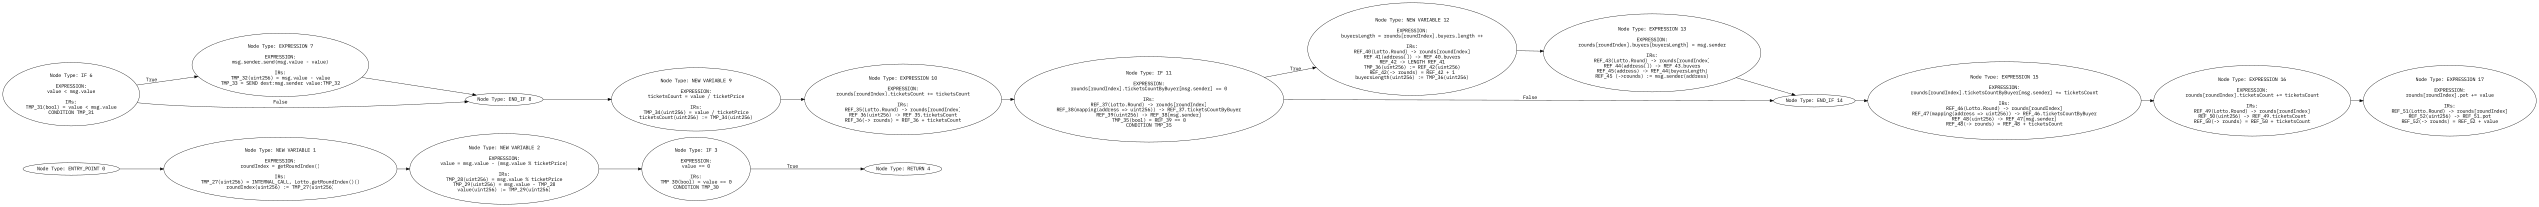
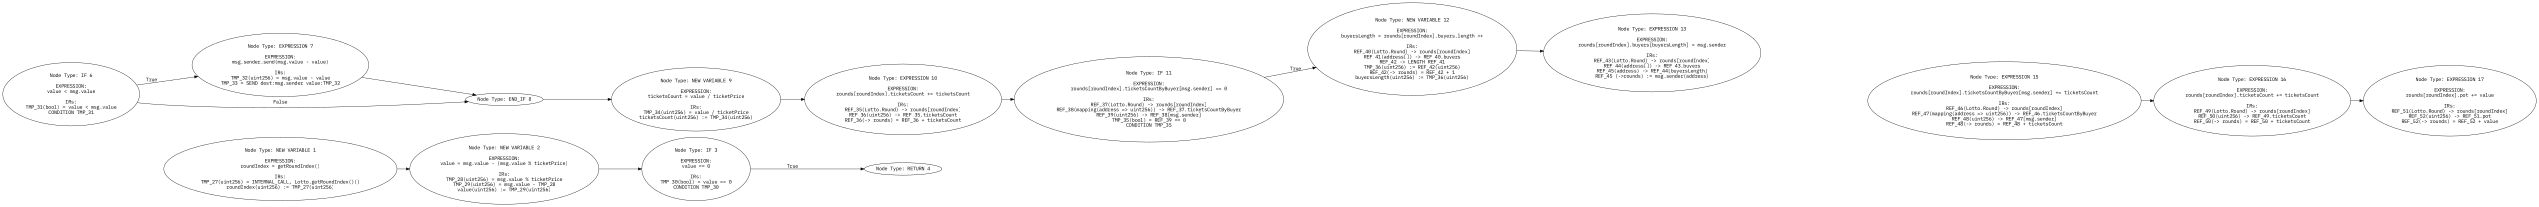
node "Node Type: END_IF 14": removed
node "Node Type: ENTRY_POINT 0": removed
